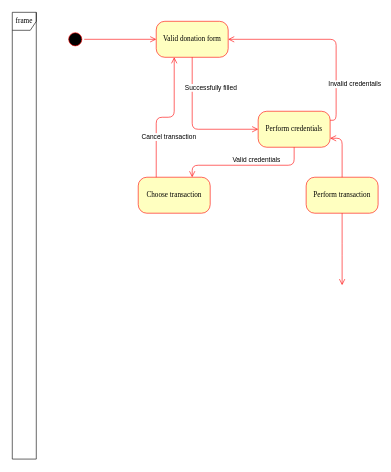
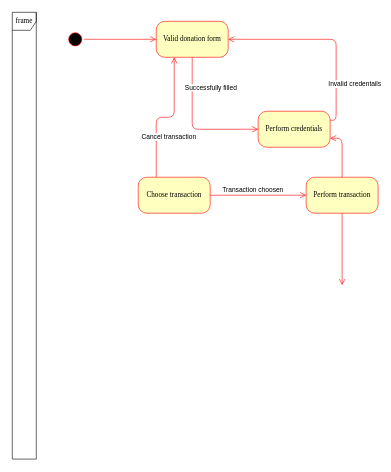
edge "Perform credentials" -> "Choose transaction": removed, label "Valid credentials"
edge "Choose transaction" -> "Perform transaction": added, label "Transaction choosen"
